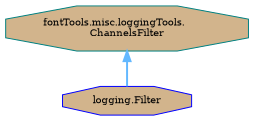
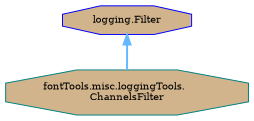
edge "logging.Filter" -> "fontTools.misc.loggingTools. ChannelsFilter": reversed
